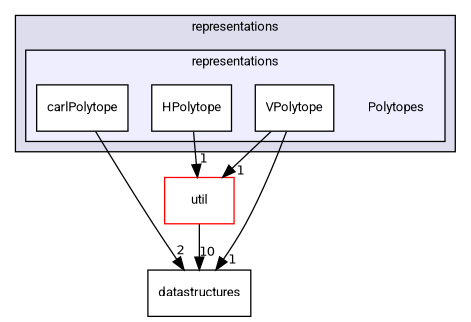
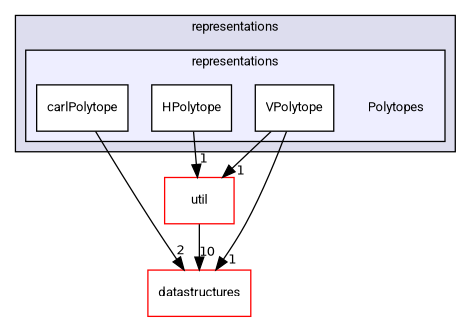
node "datastructures": color black -> red
